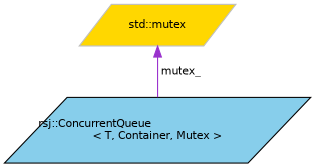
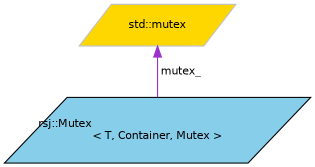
node "rsj::ConcurrentQueue < T, Container, Mutex >": label "rsj::ConcurrentQueue < T, Container, Mutex >" -> "rsj::Mutex < T, Container, Mutex >"
